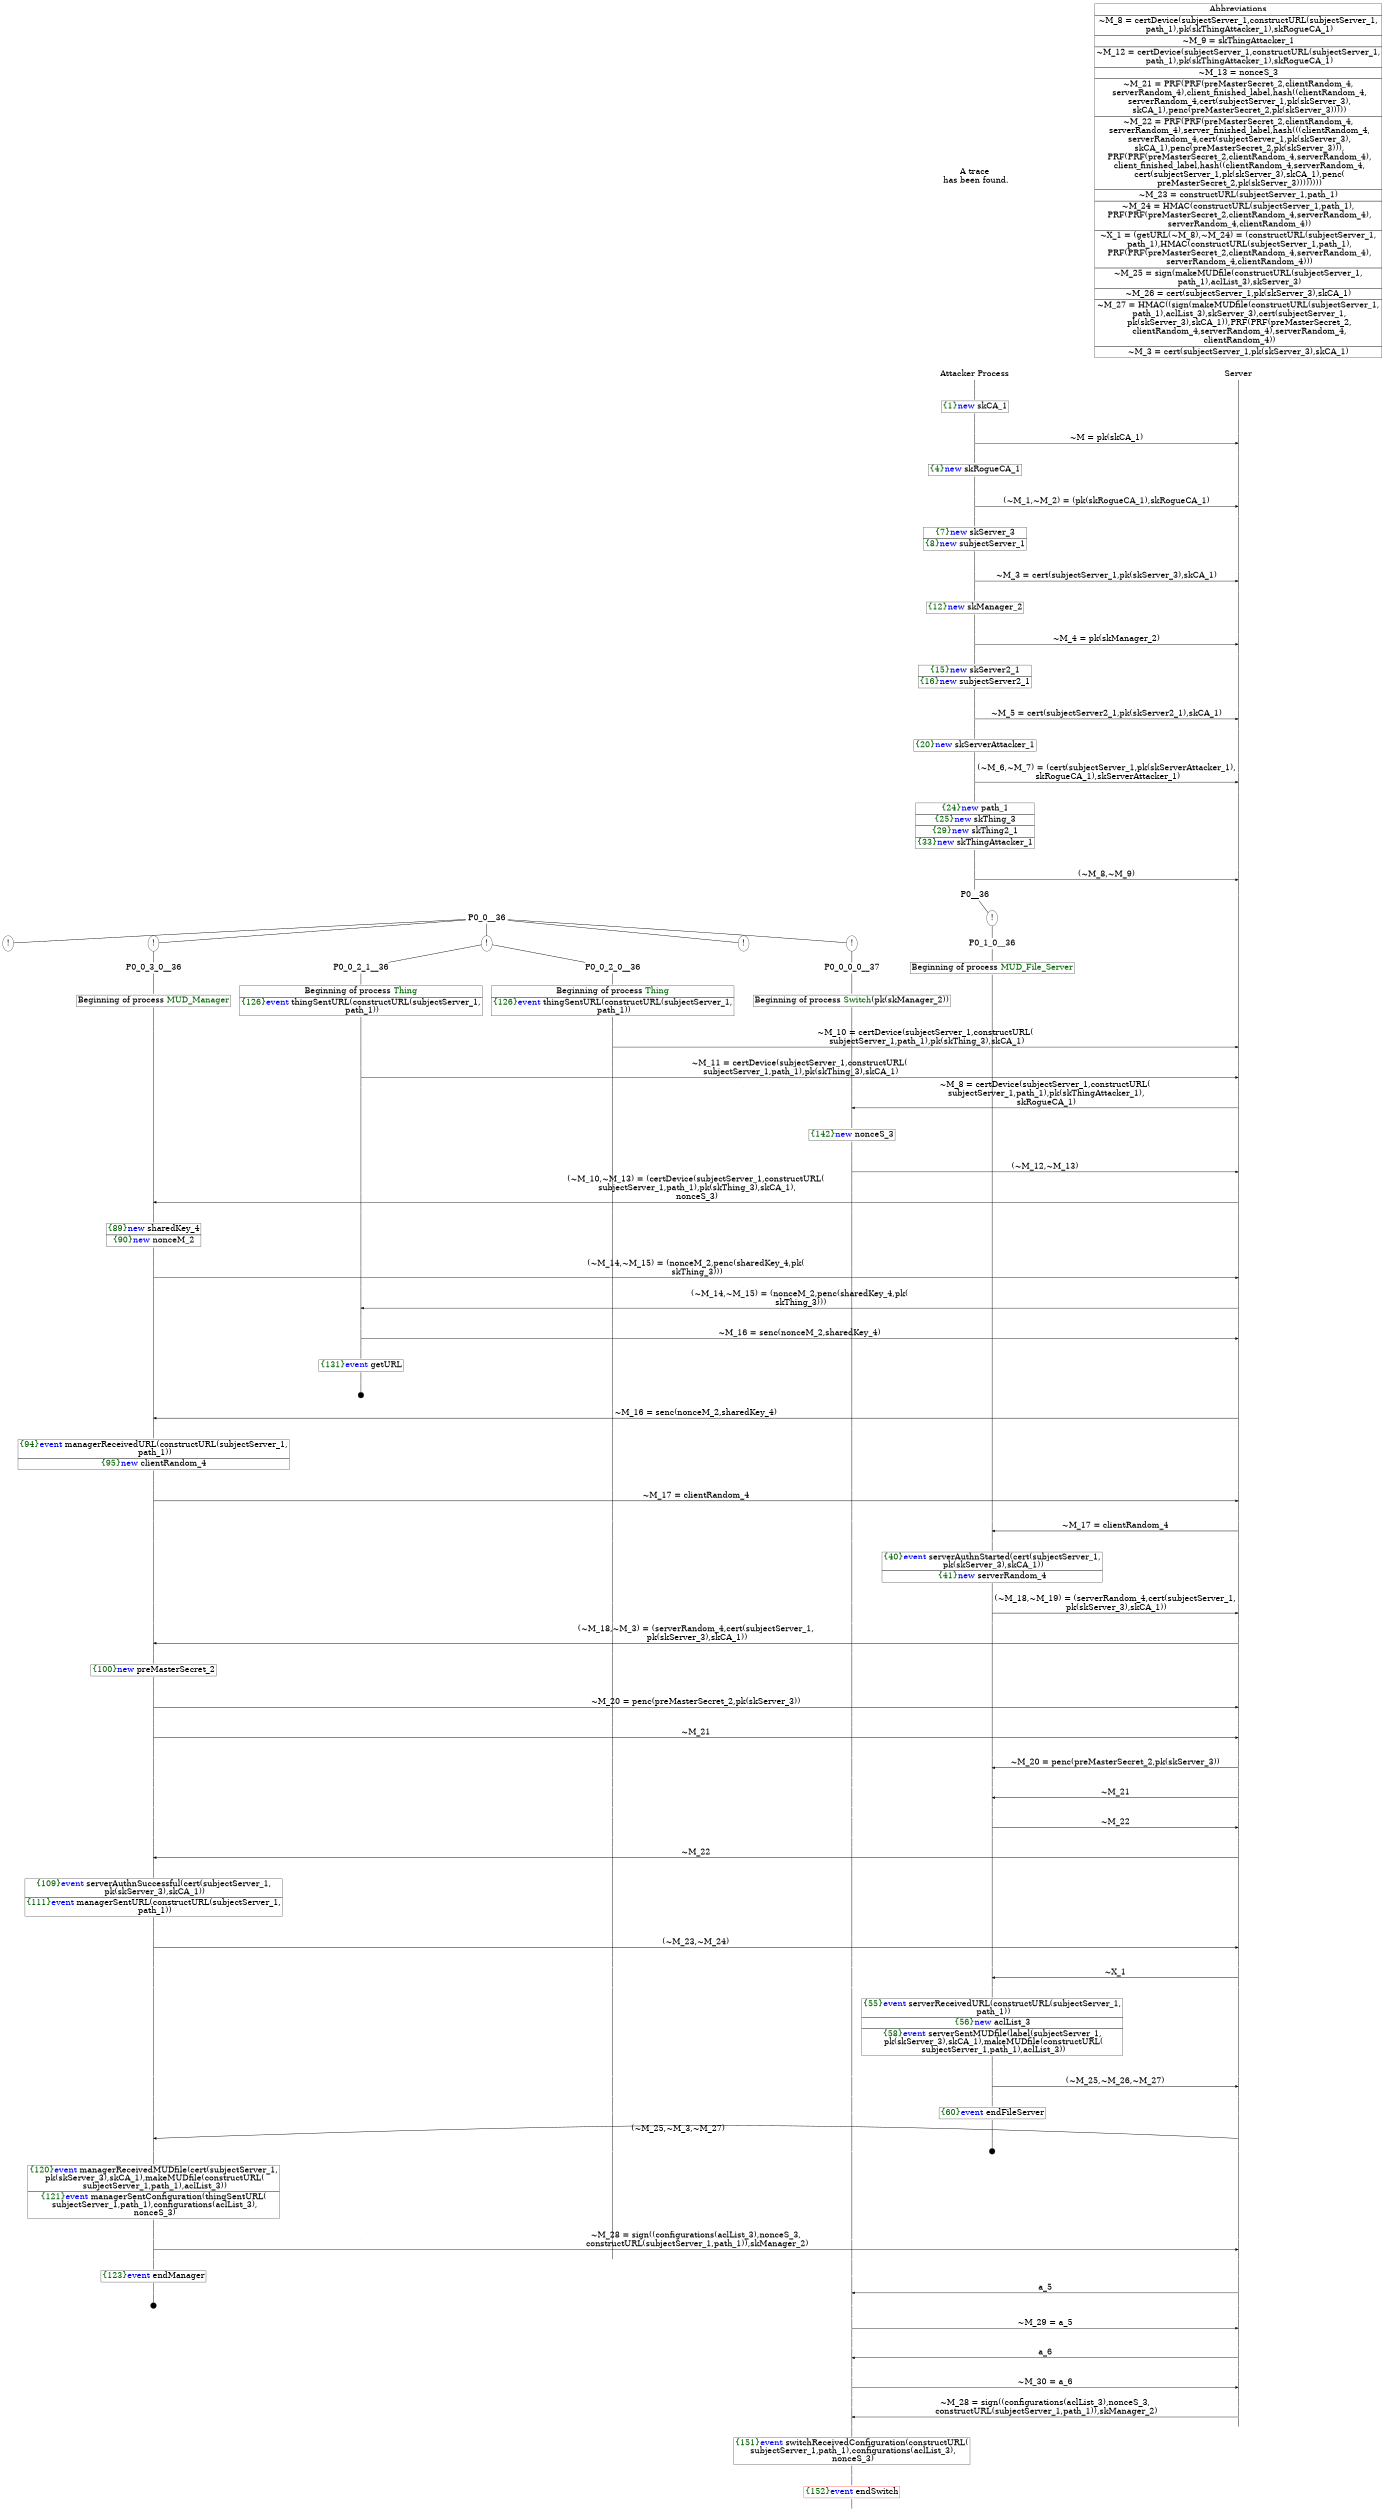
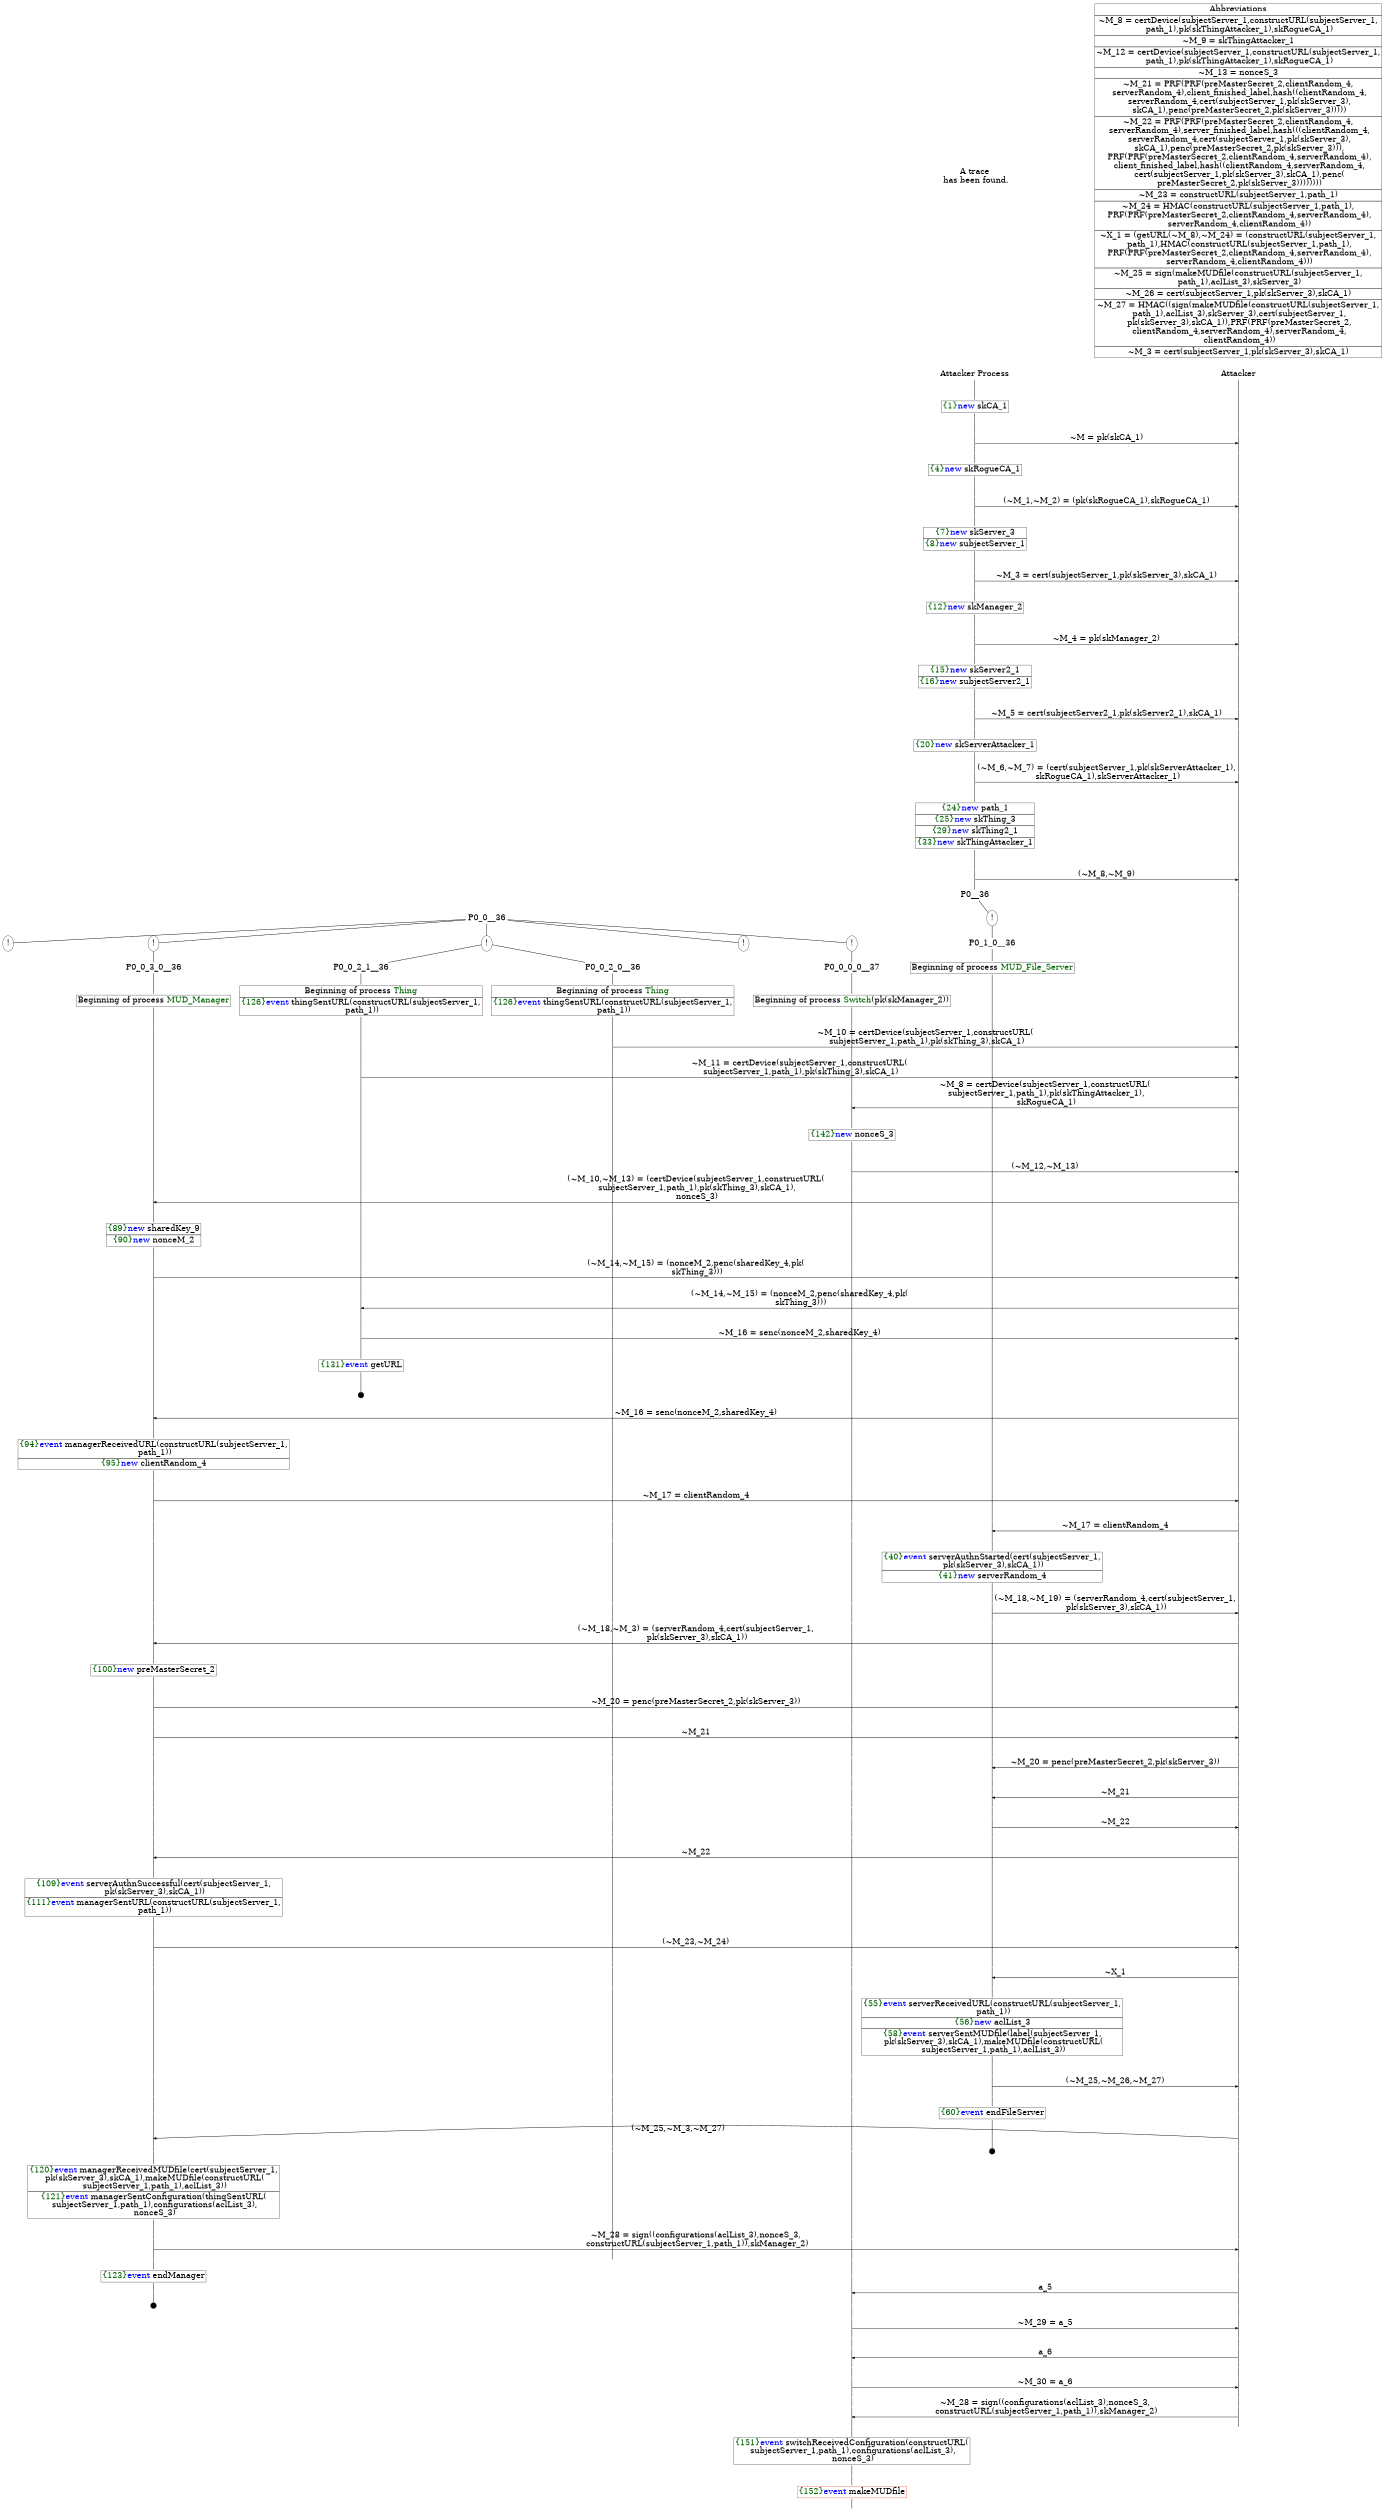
node "Server": label "Server" -> "Attacker"
node "{89}": text "sharedKey_4" -> "sharedKey_9"
node "{152}": text "endSwitch" -> "makeMUDfile"
